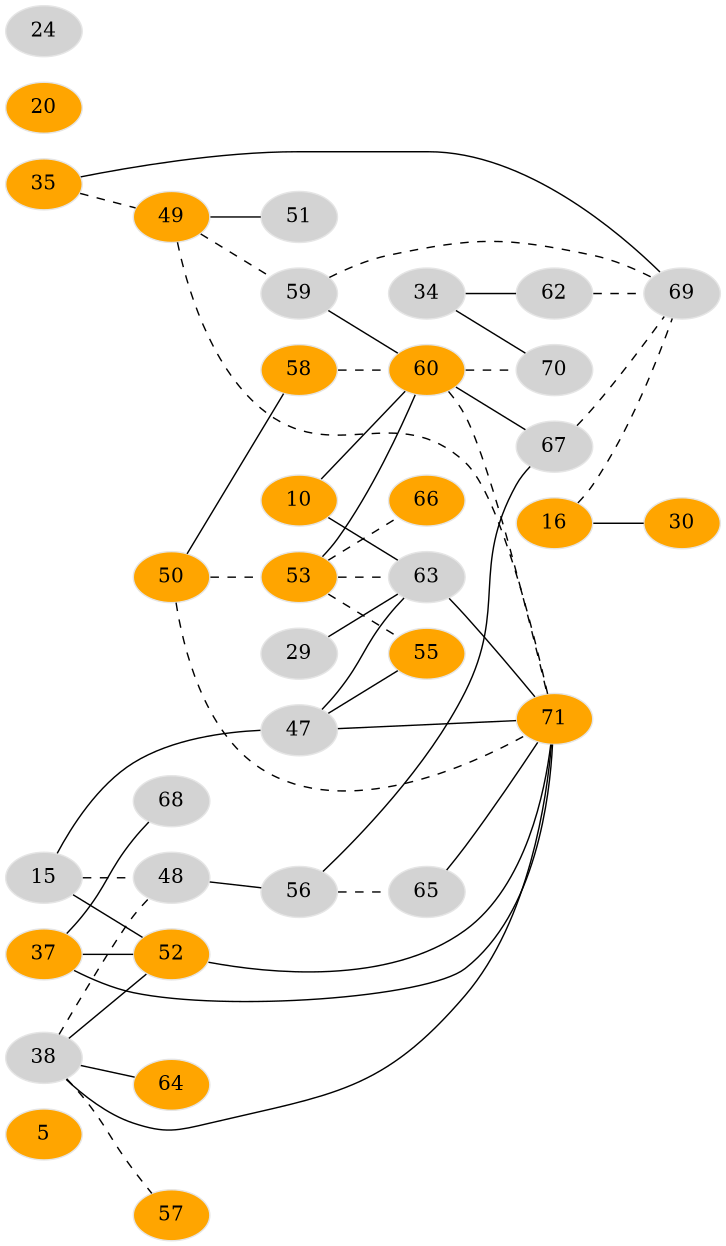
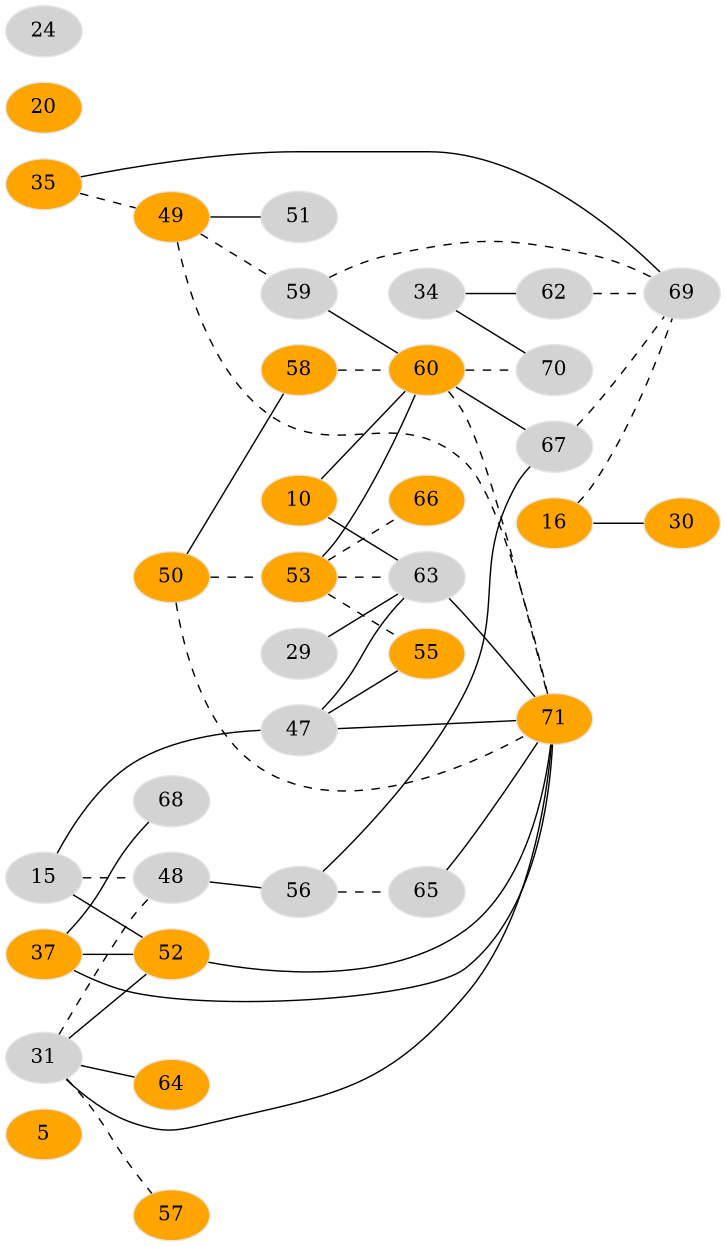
node "38": label "38" -> "31"
